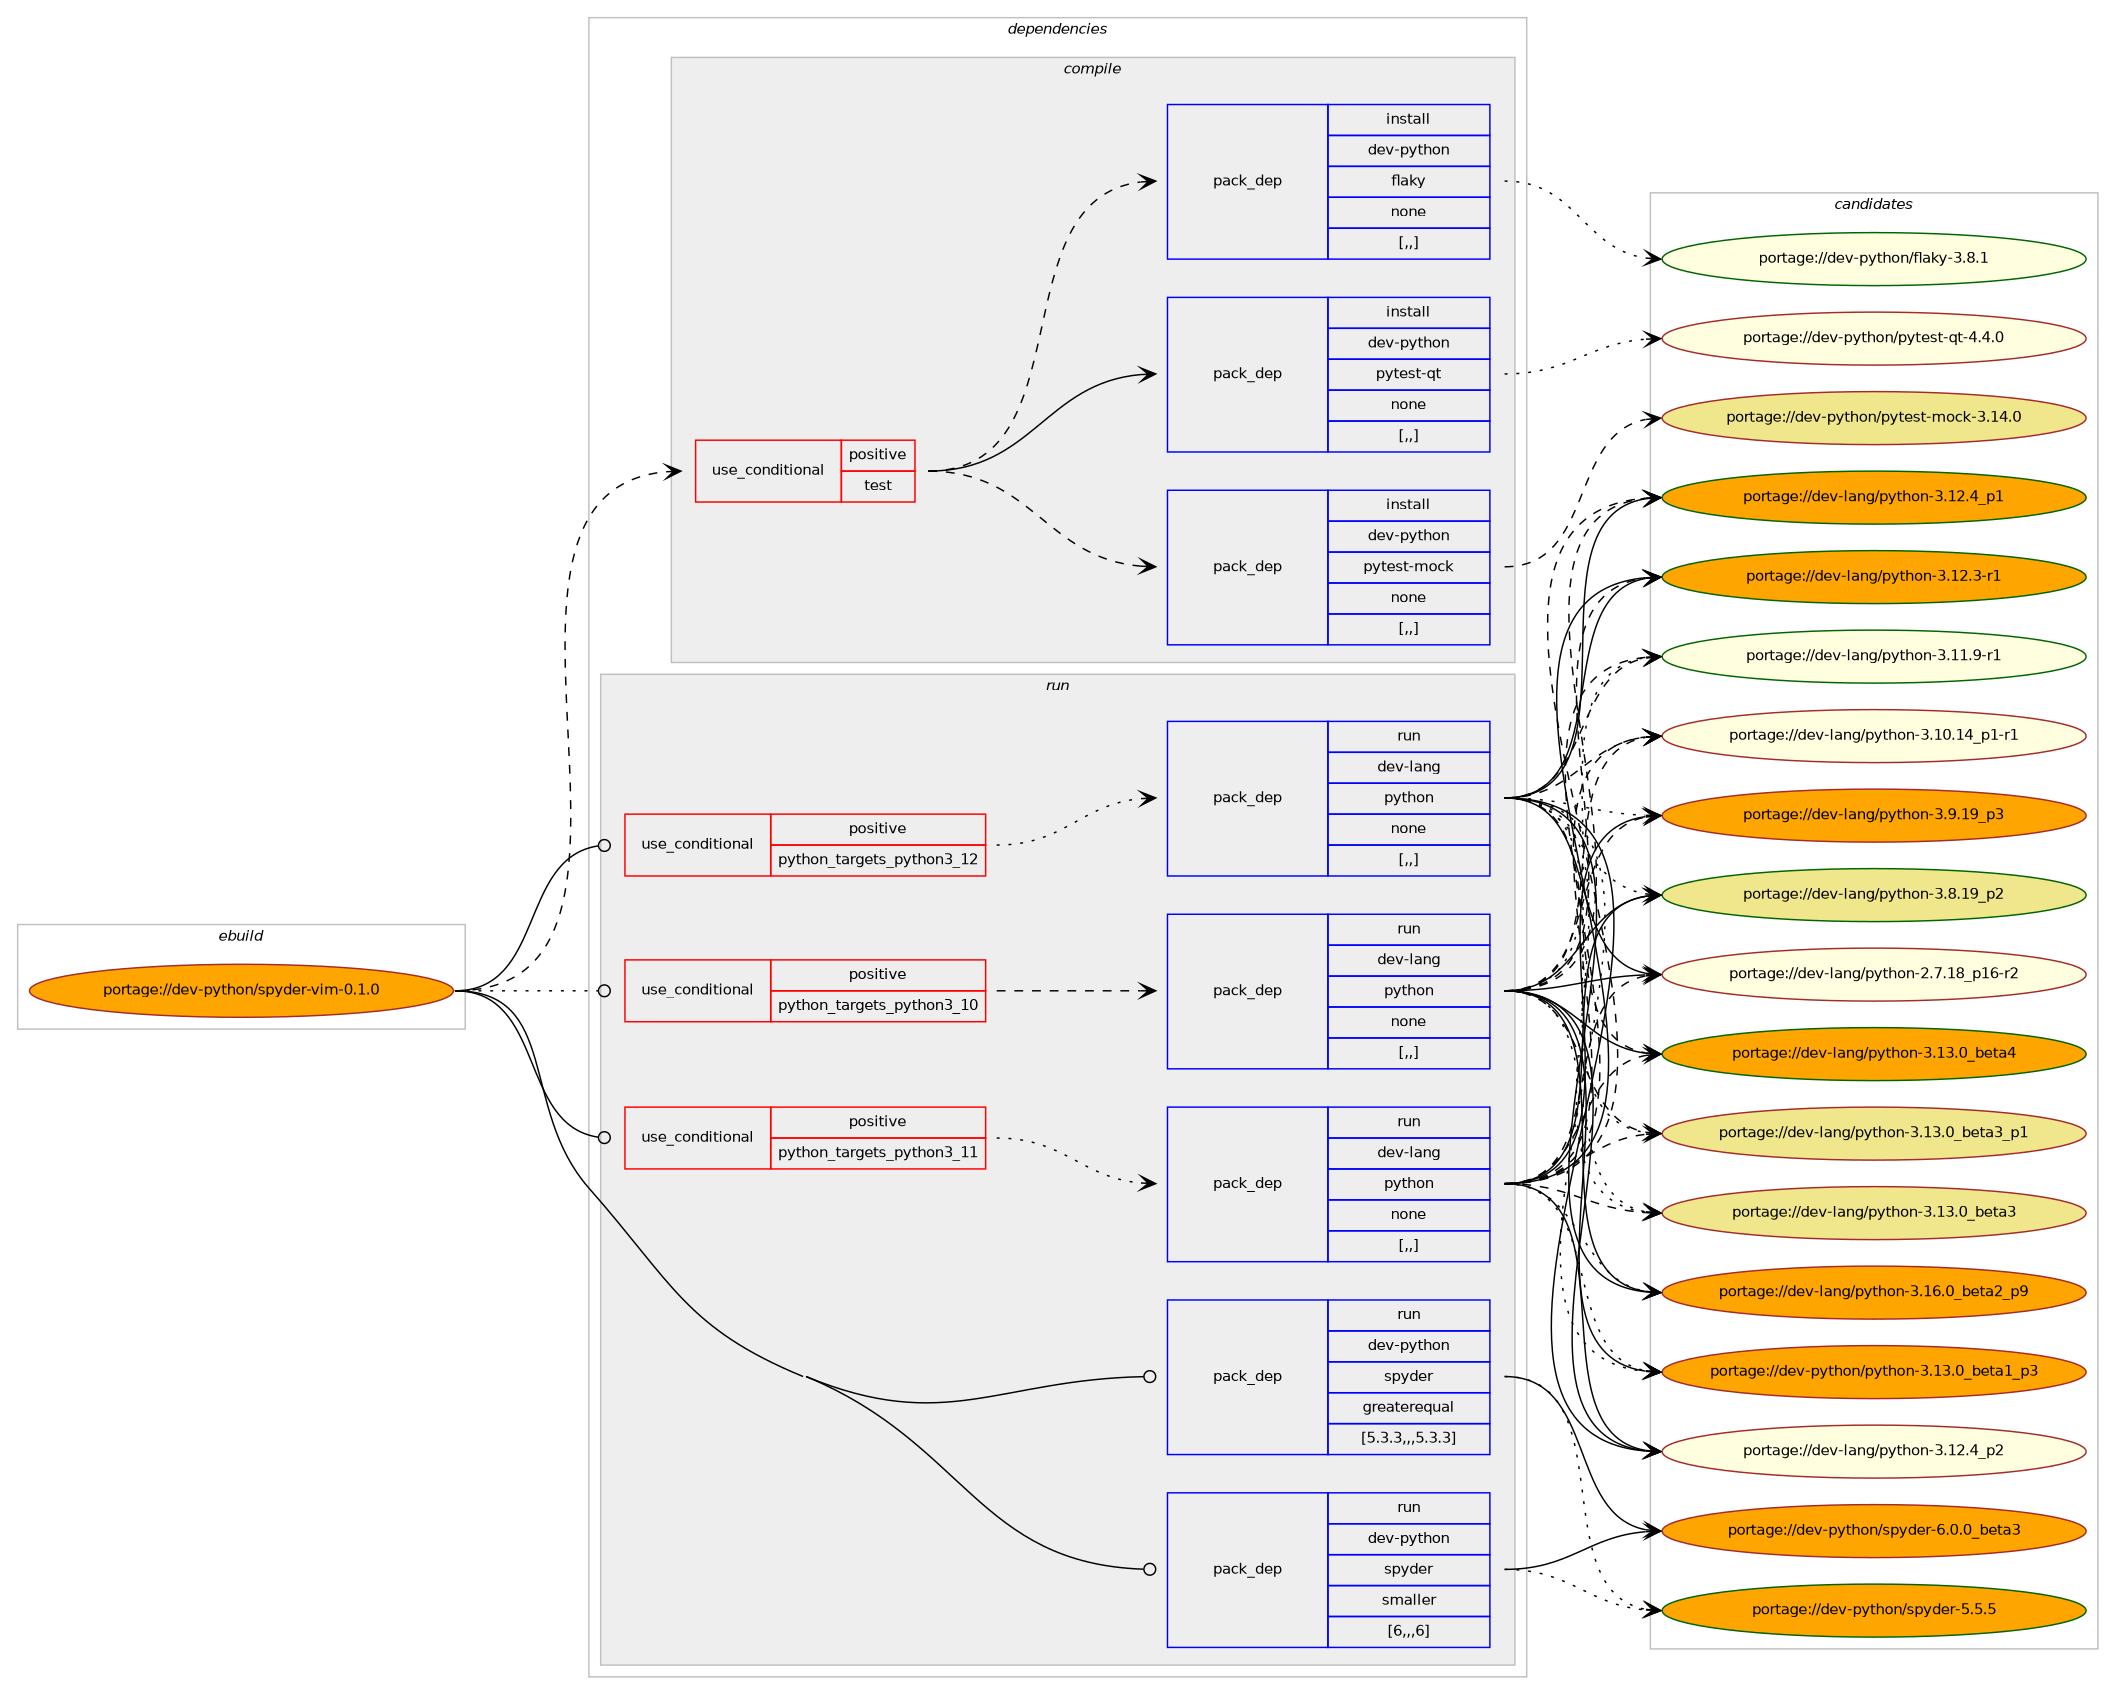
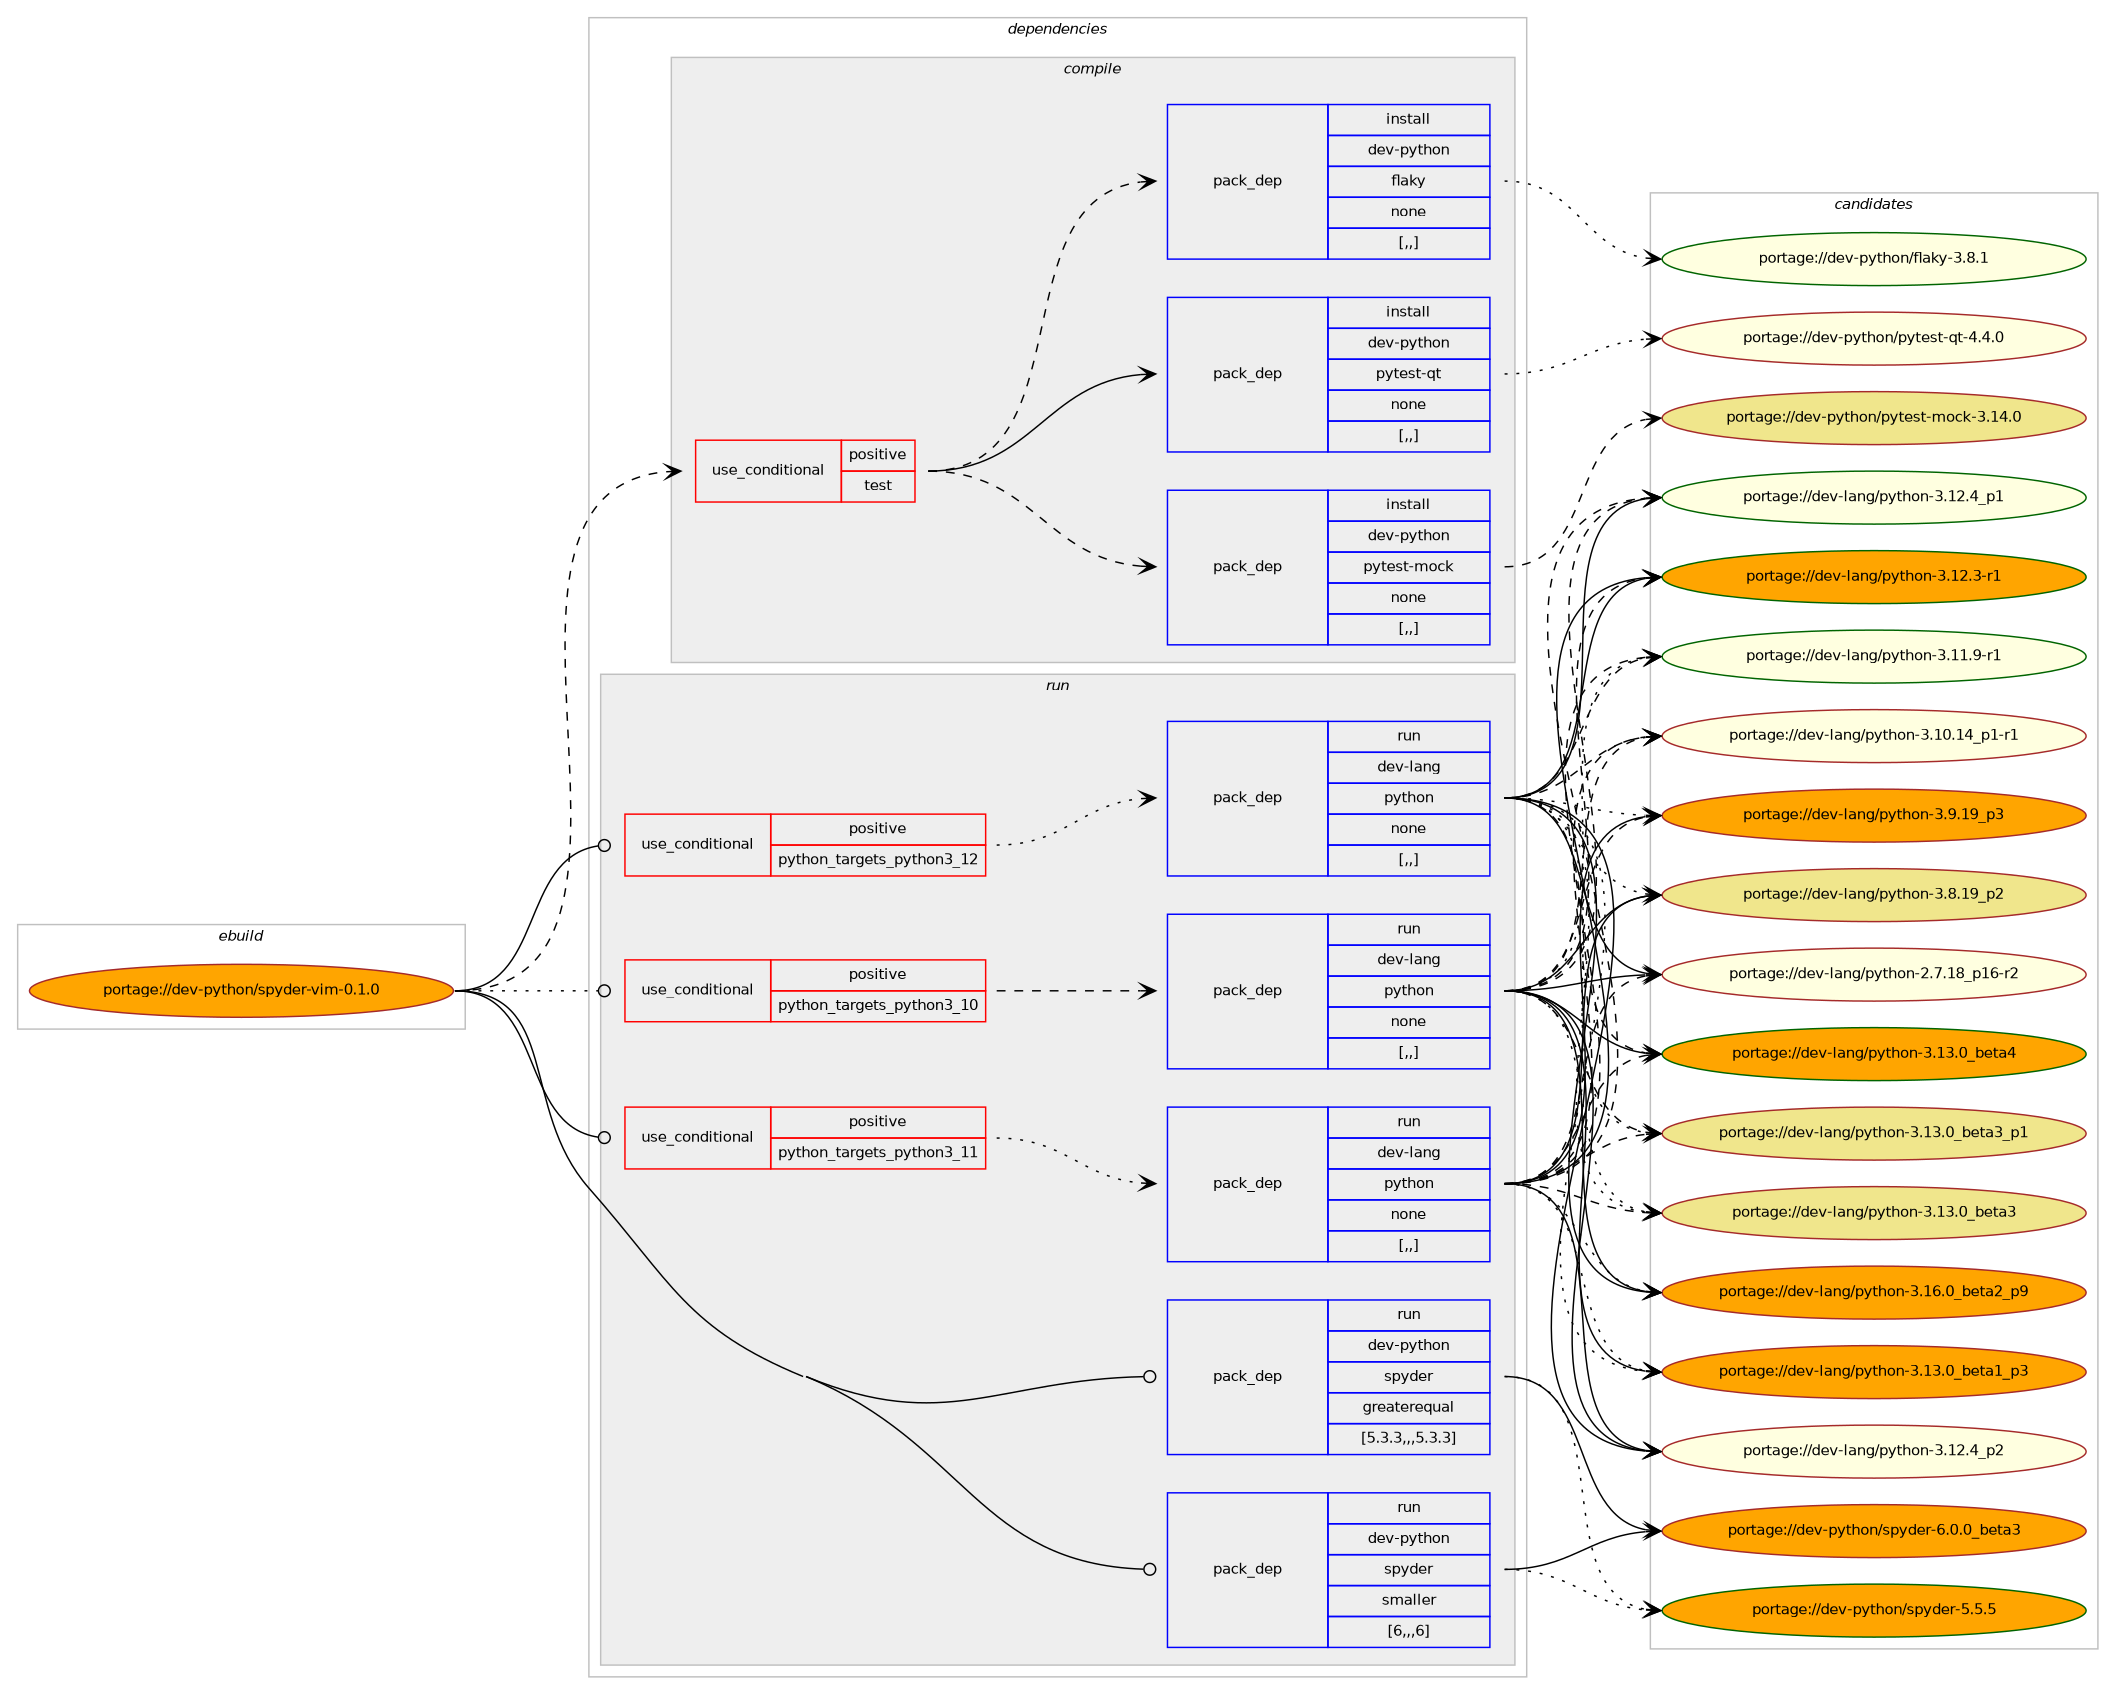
node "portage://dev-lang/python-3.12.4_p1": fillcolor orange -> lightyellow
node "portage://dev-lang/python-3.8.19_p2": color darkgreen -> brown
node "portage://dev-python/python-3.13.0_beta1_p3": label "portage://dev-python/python-3.13.0_beta1_p3" -> "portage://dev-lang/python-3.13.0_beta1_p3"
